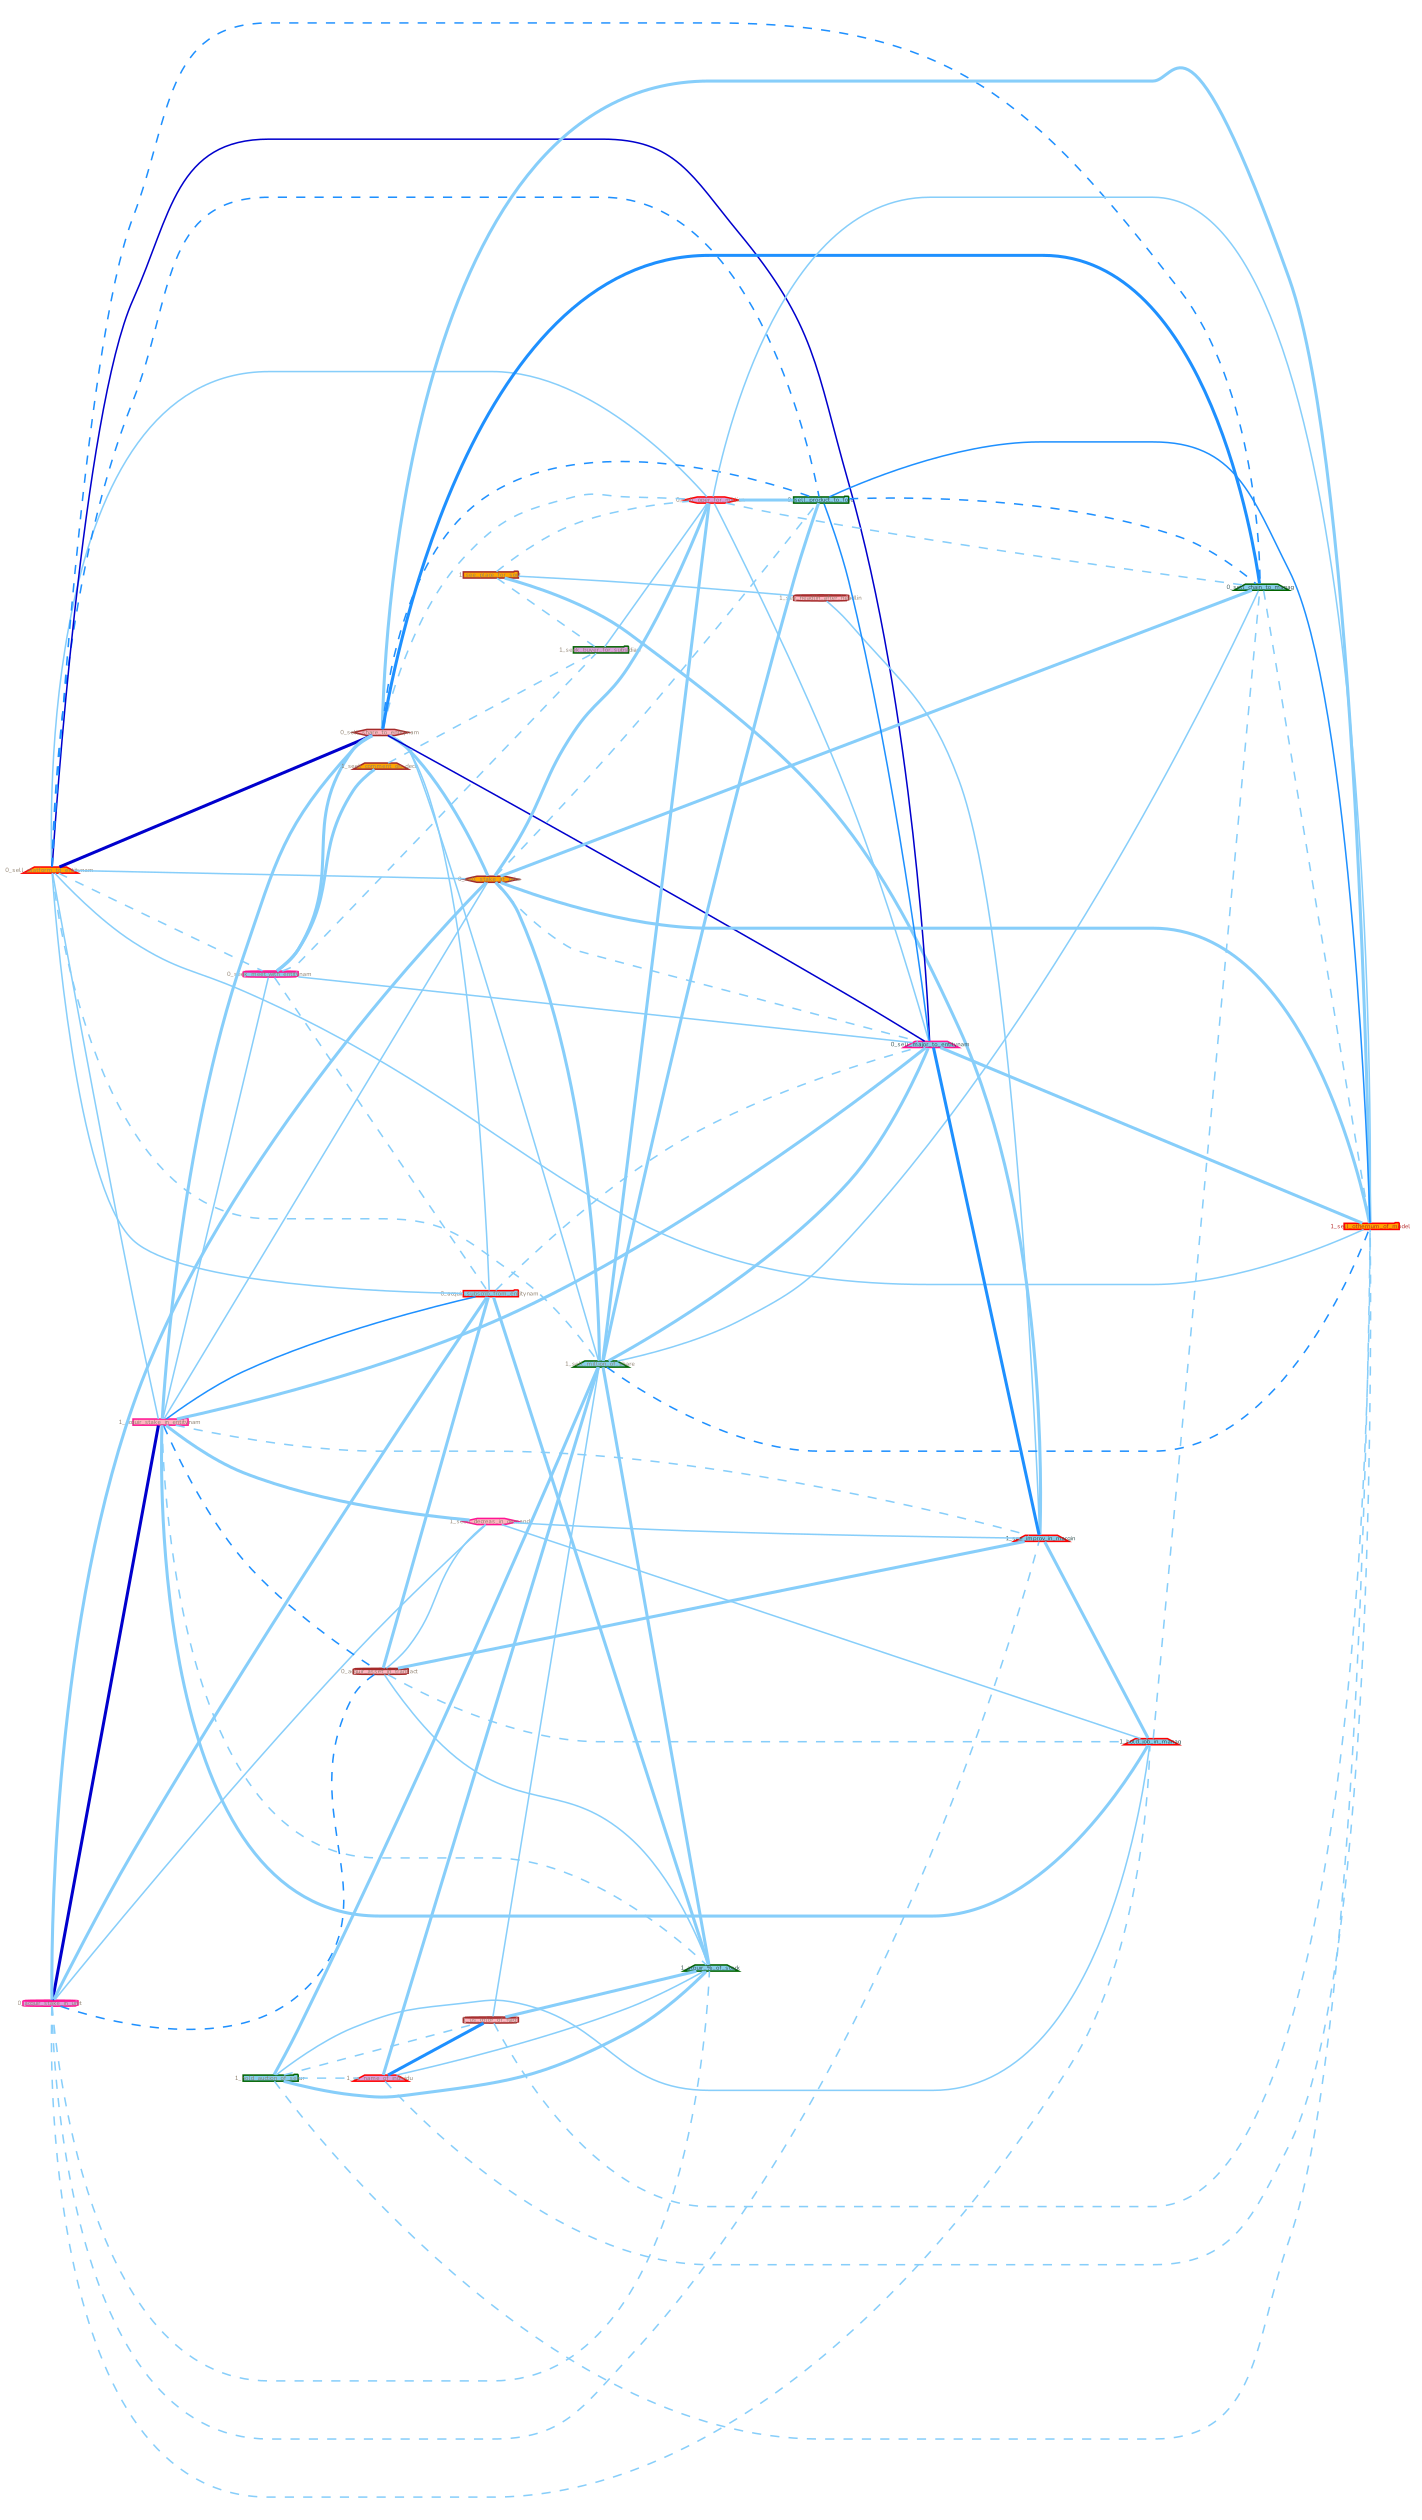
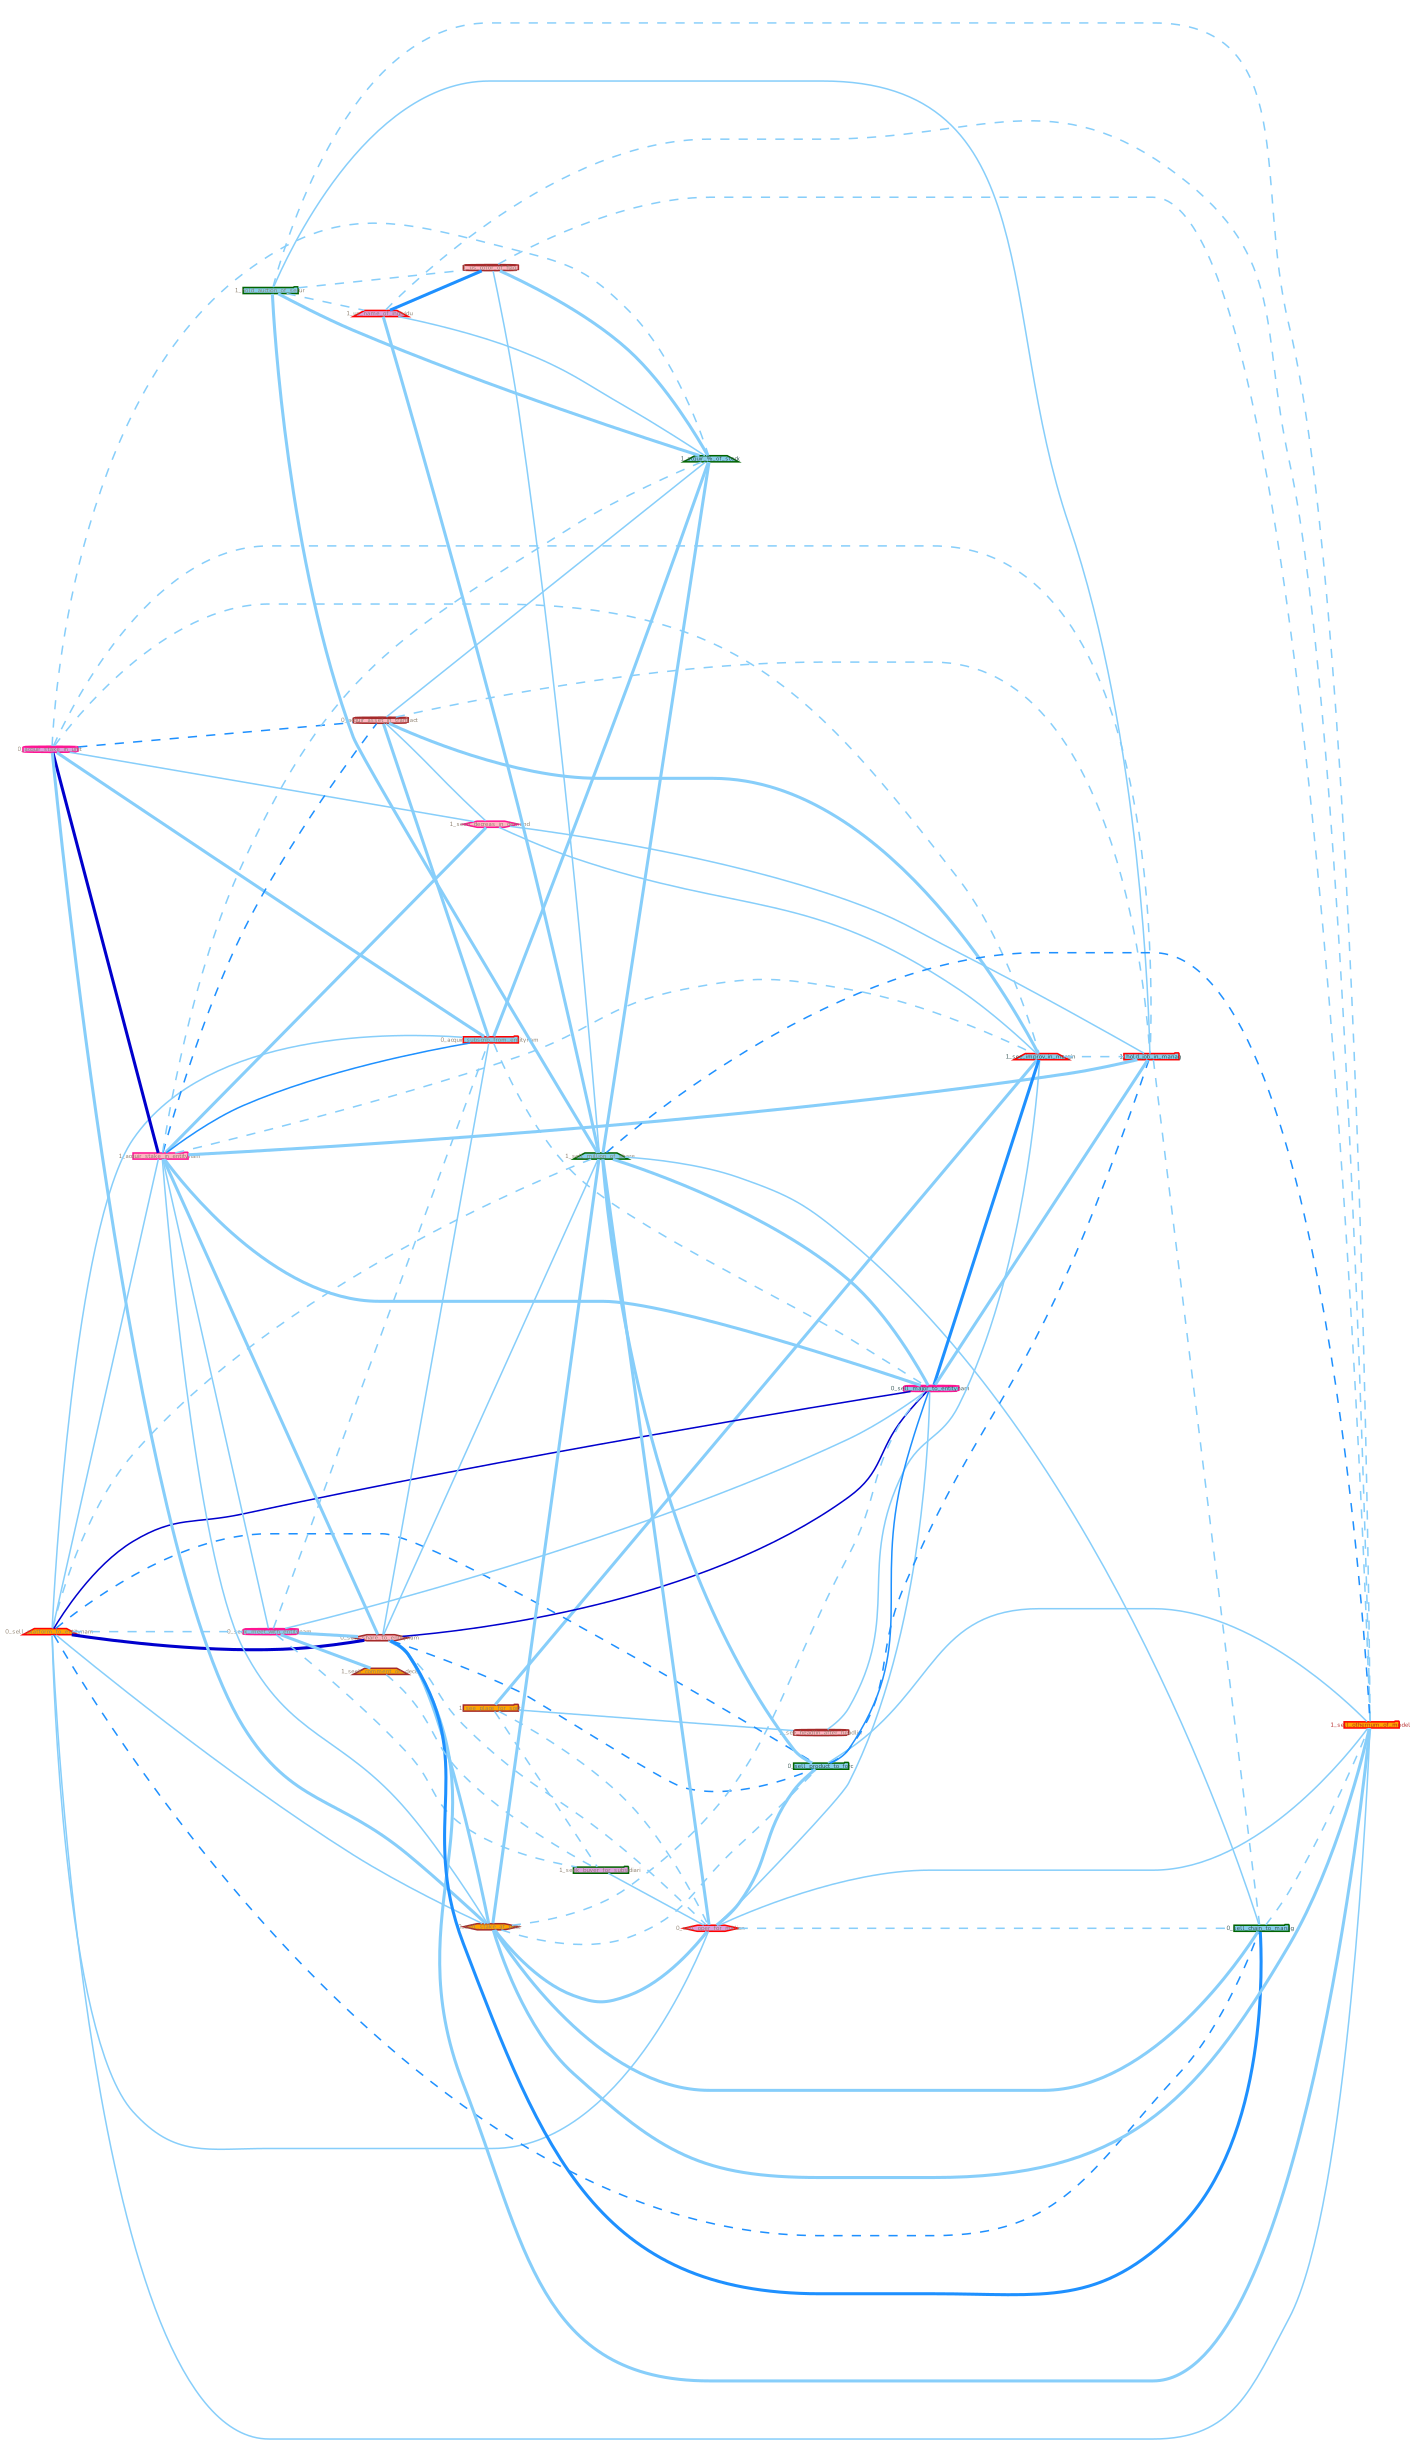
edge "0_sell_product_to_forc" -- "0_sell_chain_to_manag": now "0_sell_product_to_forc" -- "1_hold_job_in_manag"
node "0_sell_chain_to_manag": shape trapezium -> folder
edge "0_sell_product_to_forc" -- "1_sell_othernum_of_model": color #1e90ff -> #87cefa
node "0_sell_major_to_entitynam": shape trapezium -> cylinder
edge "0_sell_major_to_entitynam" -- "1_sell_othernum_of_model": now "0_sell_major_to_entitynam" -- "1_hold_job_in_manag"
edge "1_see_improv_in_margin" -- "1_hold_job_in_manag": style bold -> dashed
node "1_hold_job_in_manag": shape trapezium -> folder
